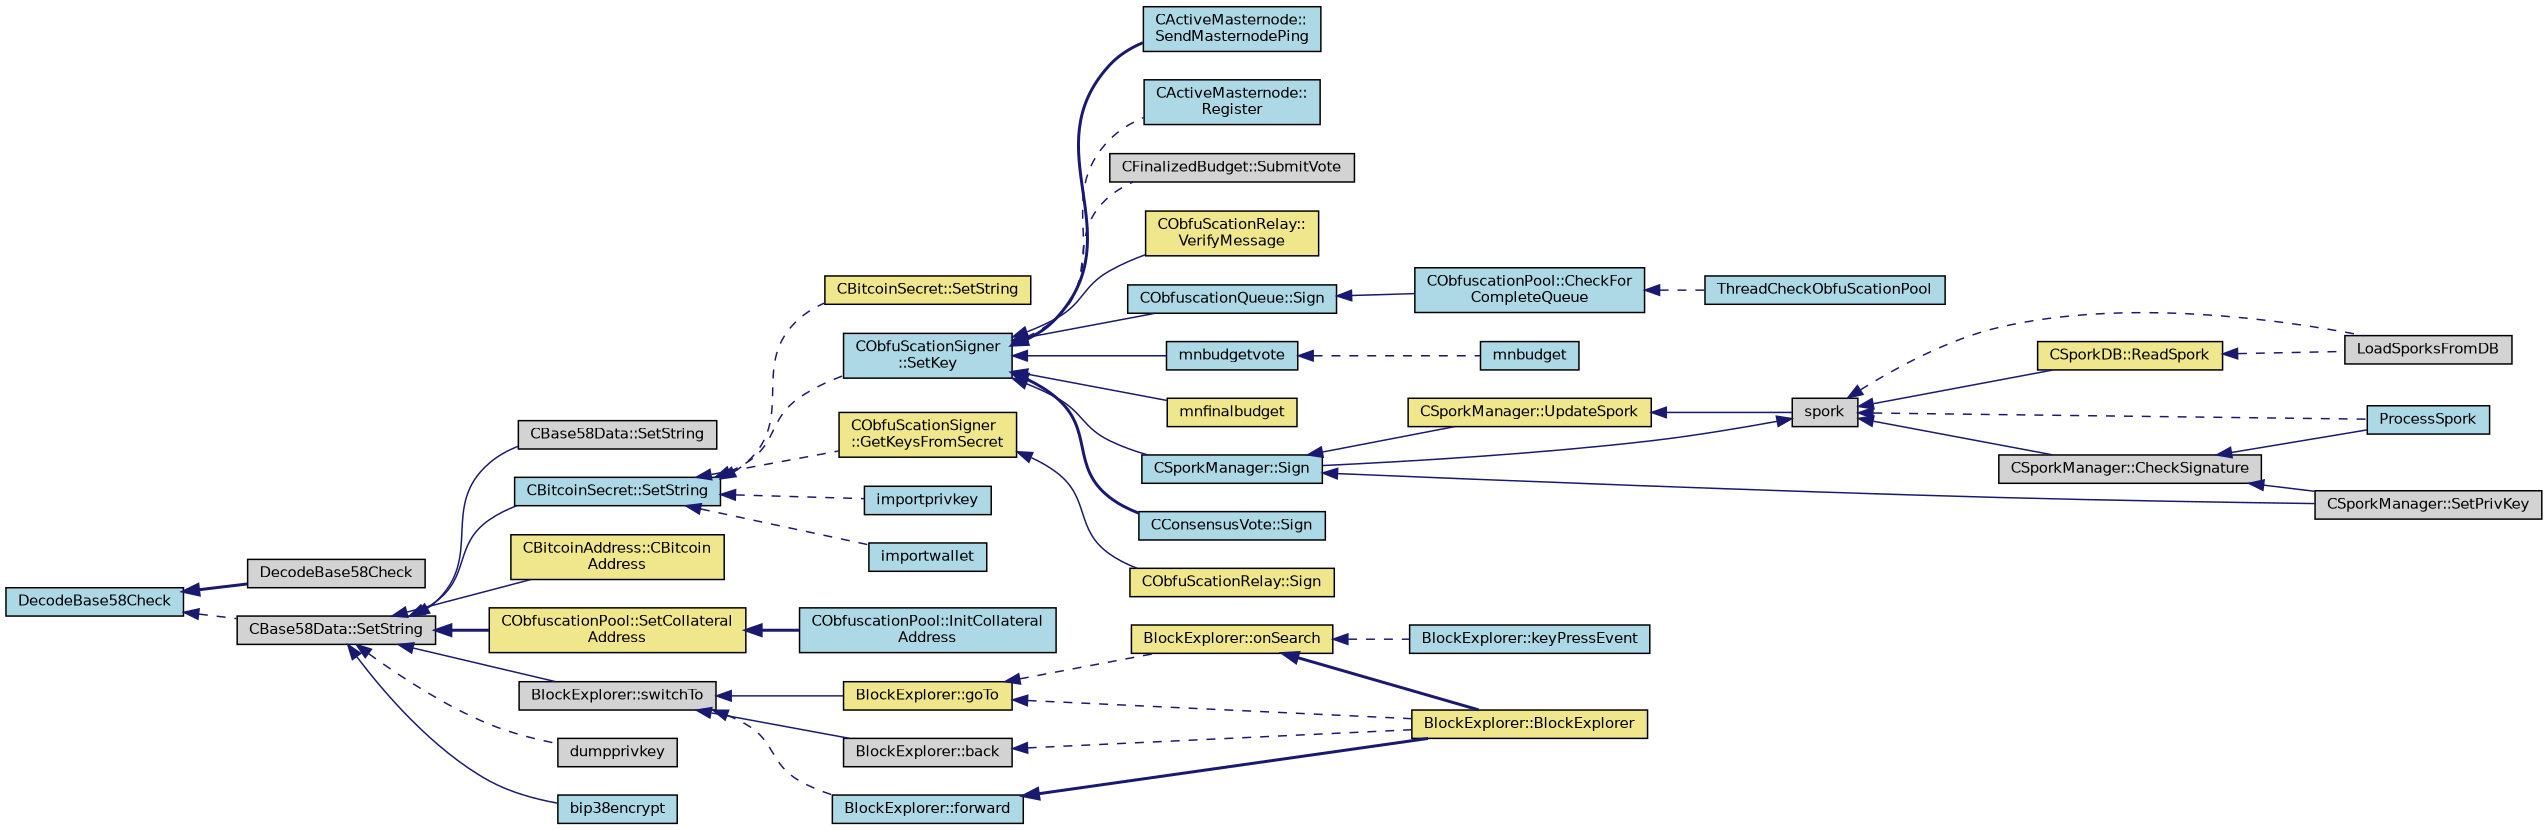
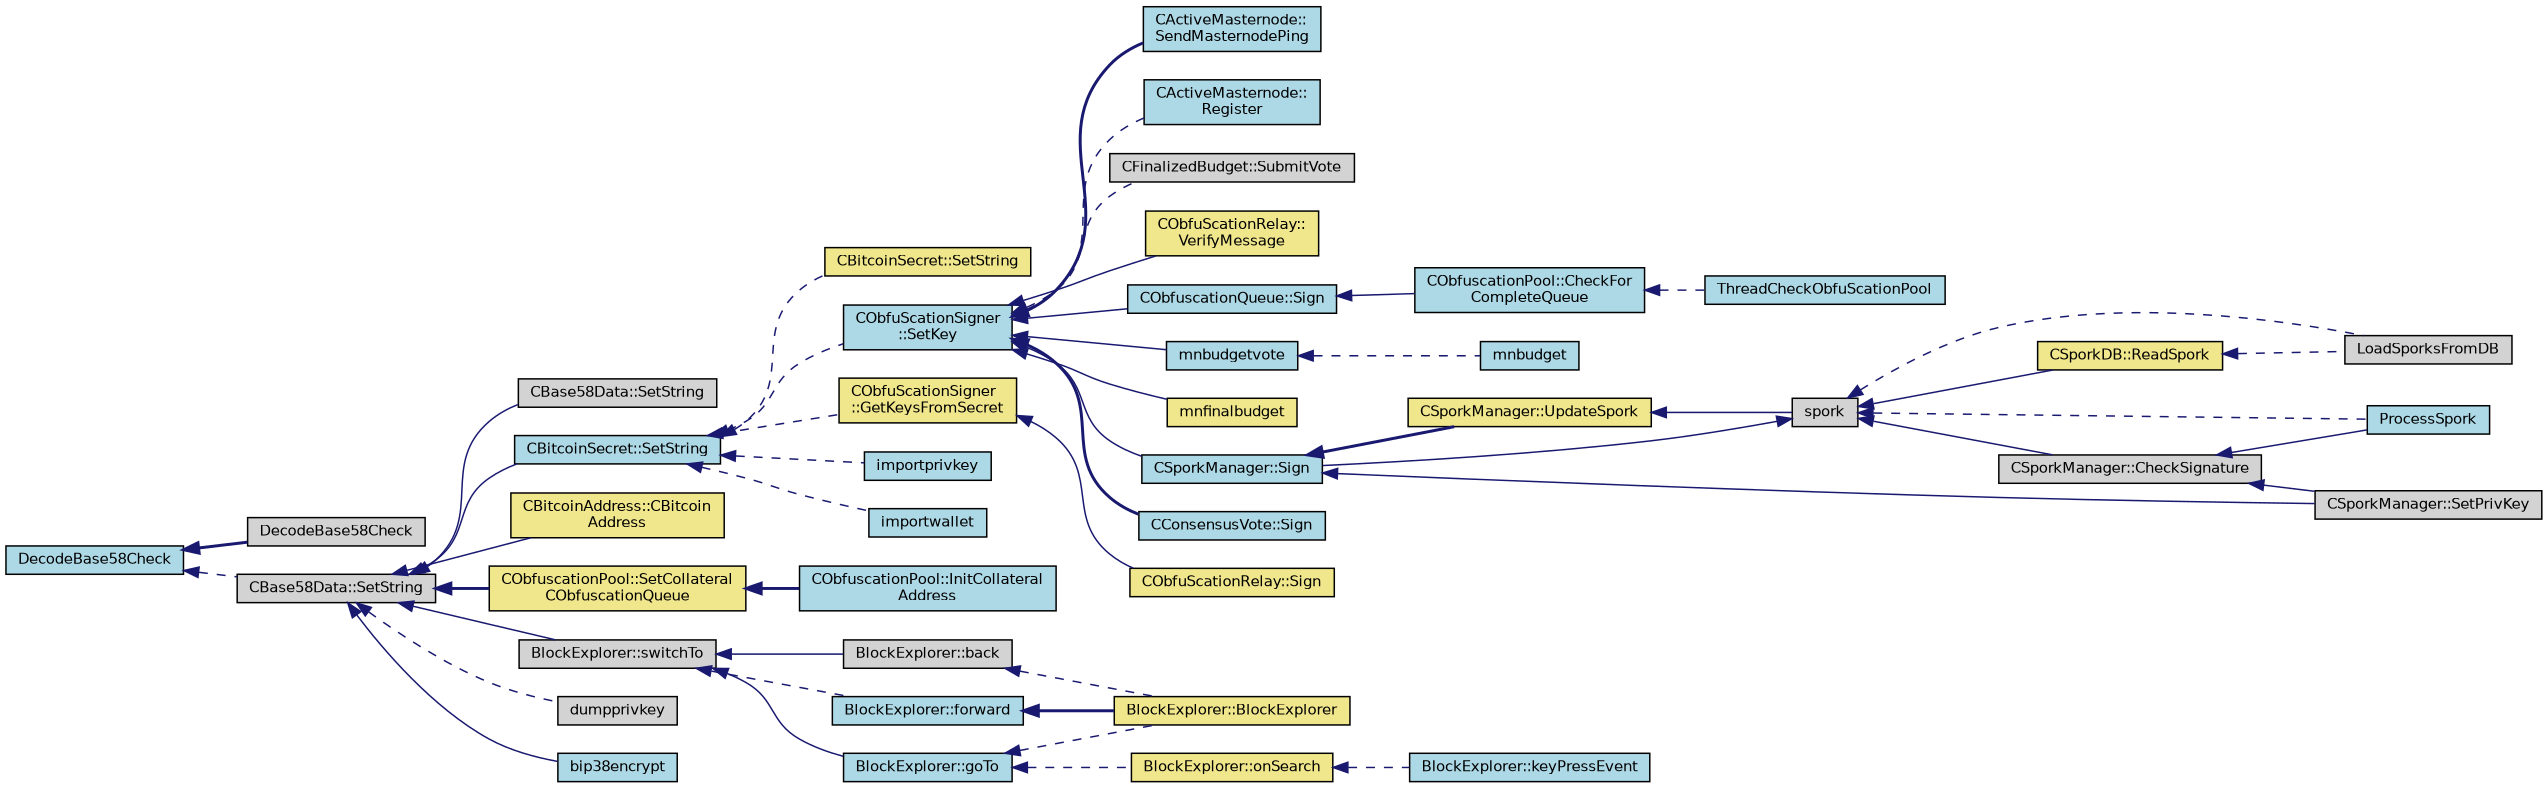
edge "CSporkManager::UpdateSpork" -> "CSporkManager::Sign": style solid -> bold
node "CObfuscationPool::SetCollateral Address": label "CObfuscationPool::SetCollateral Address" -> "CObfuscationPool::SetCollateral CObfuscationQueue"
edge "BlockExplorer::BlockExplorer" -> "BlockExplorer::onSearch": removed
node "BlockExplorer::goTo": fillcolor khaki -> lightblue
